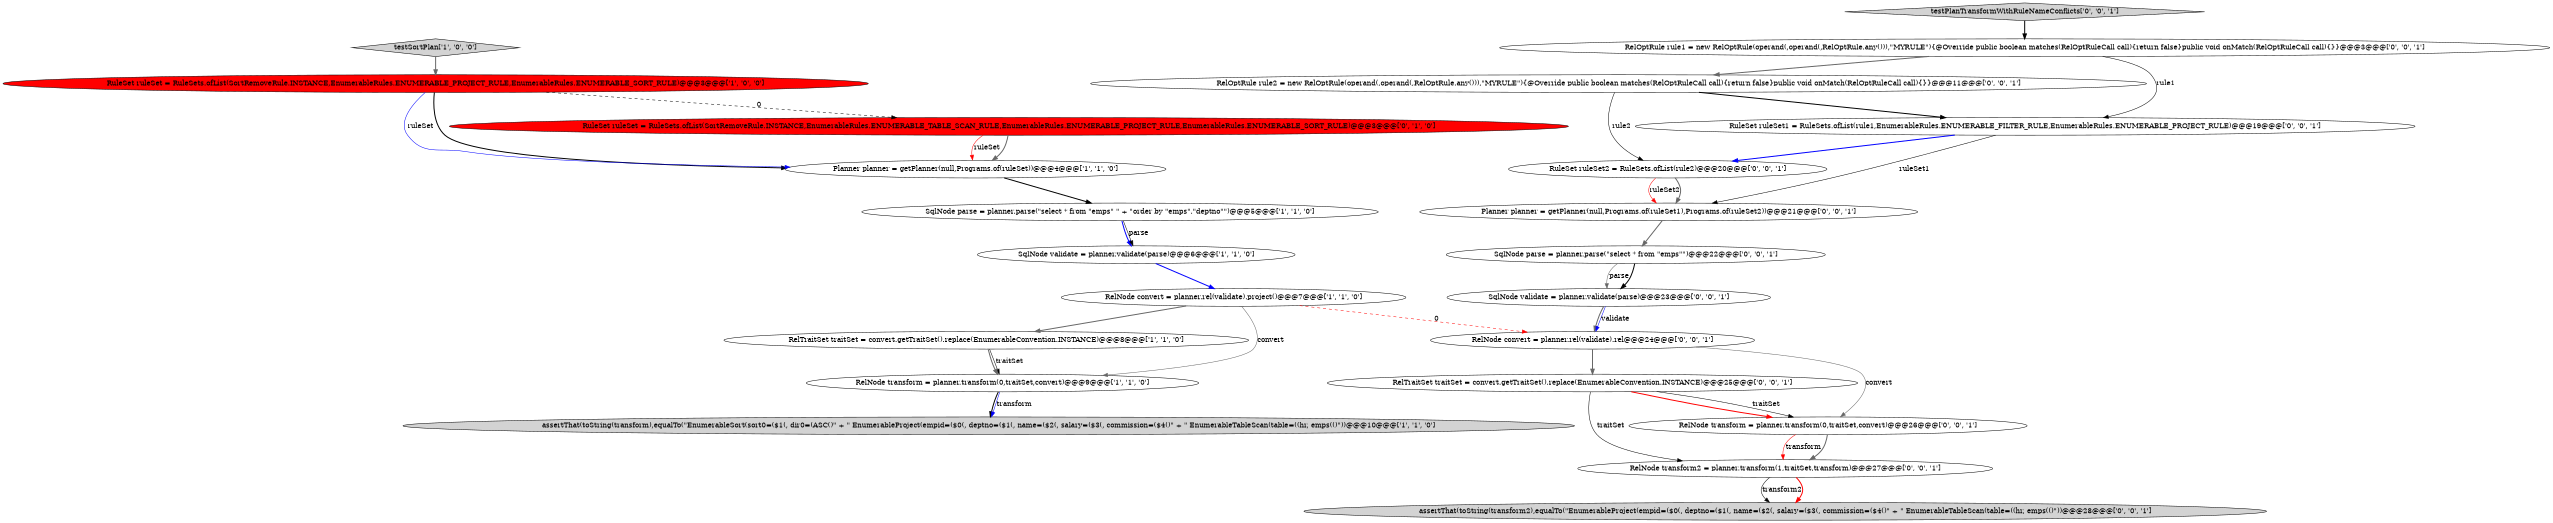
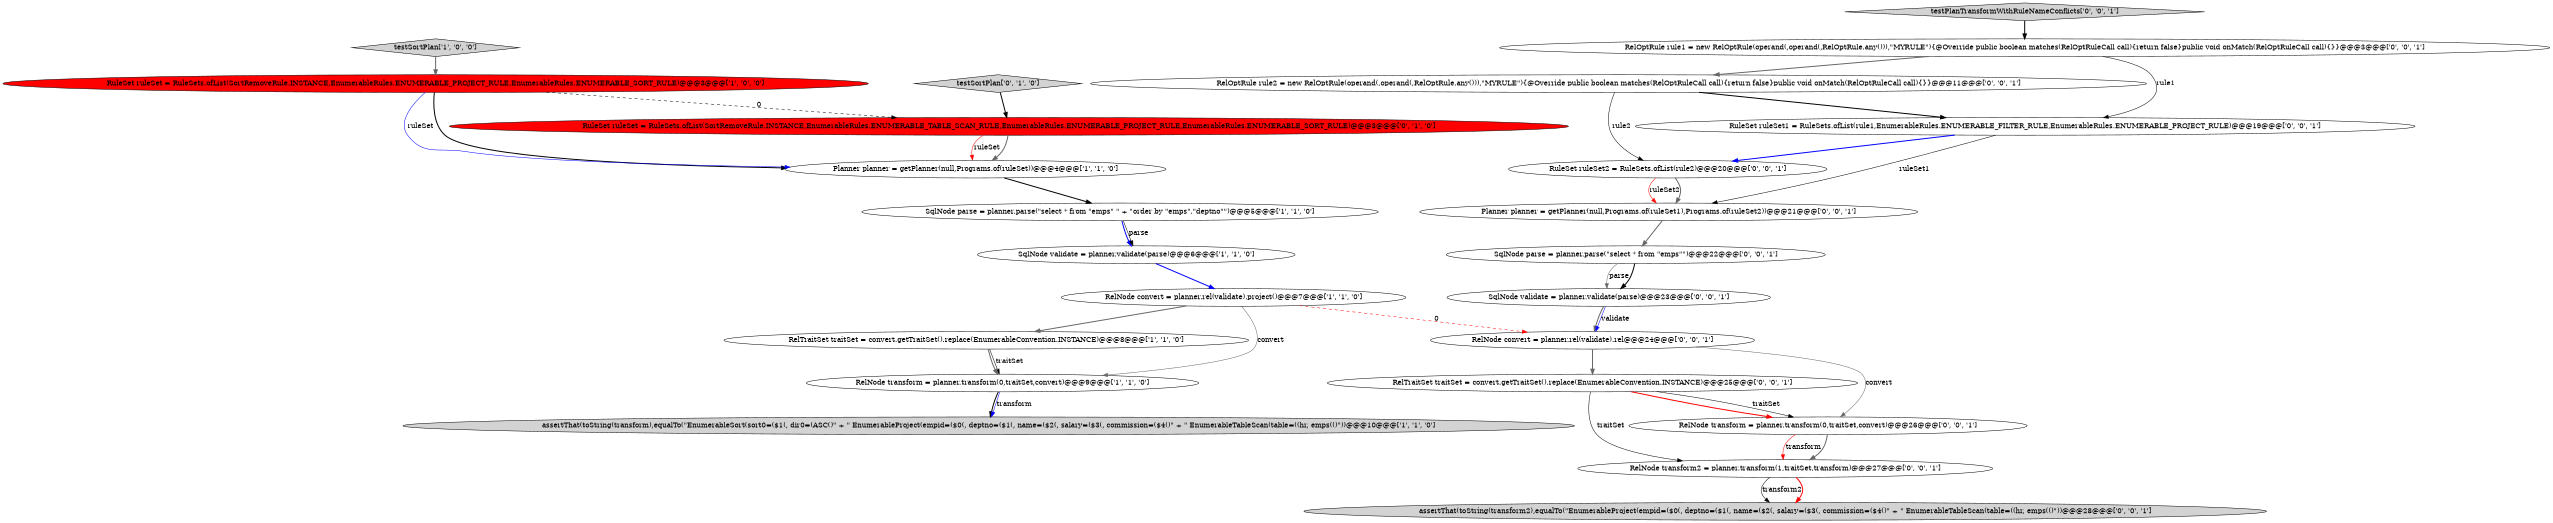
node "testSortPlan['0', '1', '0']": added
